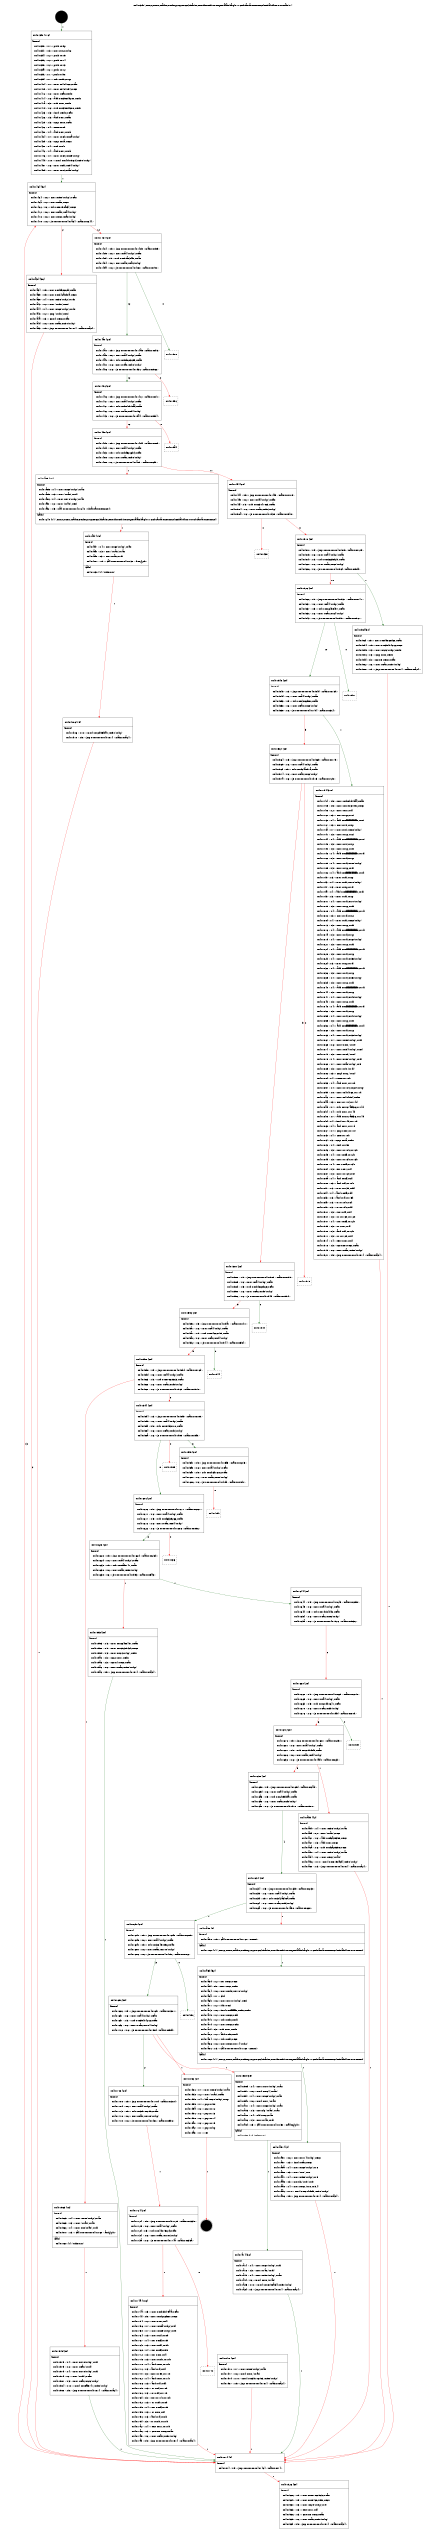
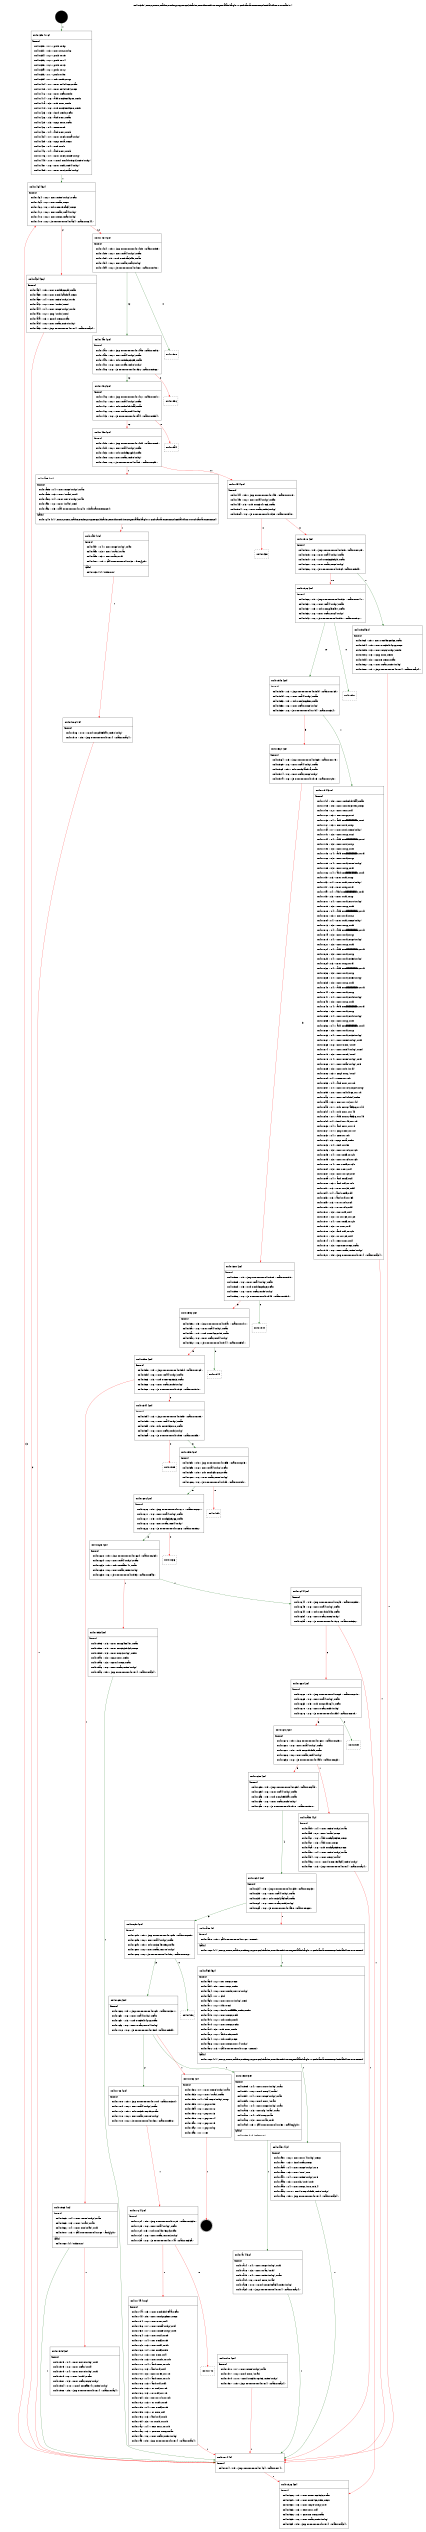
node "0x401b15": removed
edge "0x4015d4 [28]" -> "0x40160c [28]": now "0x4015f0 [28]" -> "0x40160c [28]"
edge "0x4016b4 [28]" -> "0x4016d0 [28]": label " 7" -> " 3"
edge "0x401644 [28]" -> "0x401926 [30]": added, label "1"
edge "0x4016ec [28]" -> "0x4019ed [39]": color red -> darkgreen
edge "0x401a91 [42]" -> "0x401e14 [5]": color red -> darkgreen
edge "0x401975 [30]" -> "0x401e14 [5]": now "0x401965 [16]" -> "0x401e14 [5]"
